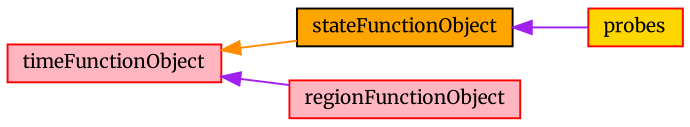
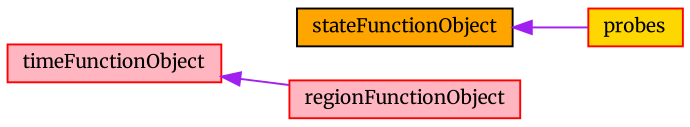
edge "stateFunctionObject" -> "timeFunctionObject": removed
